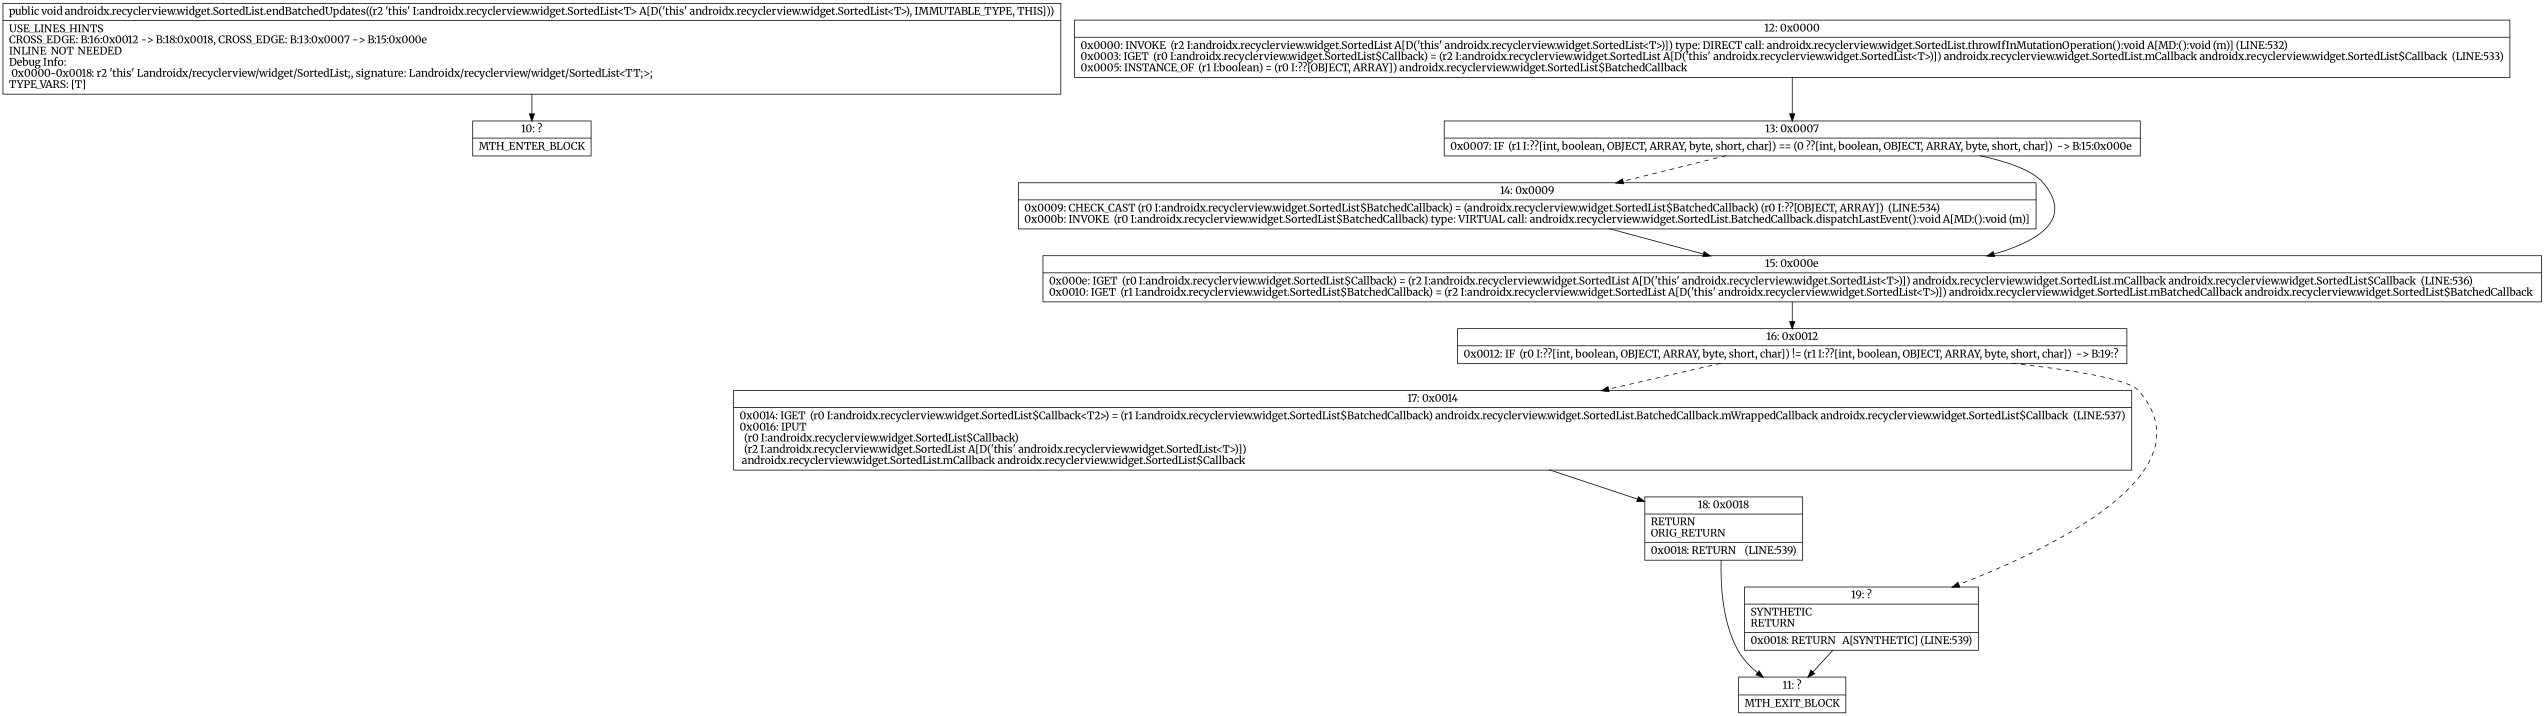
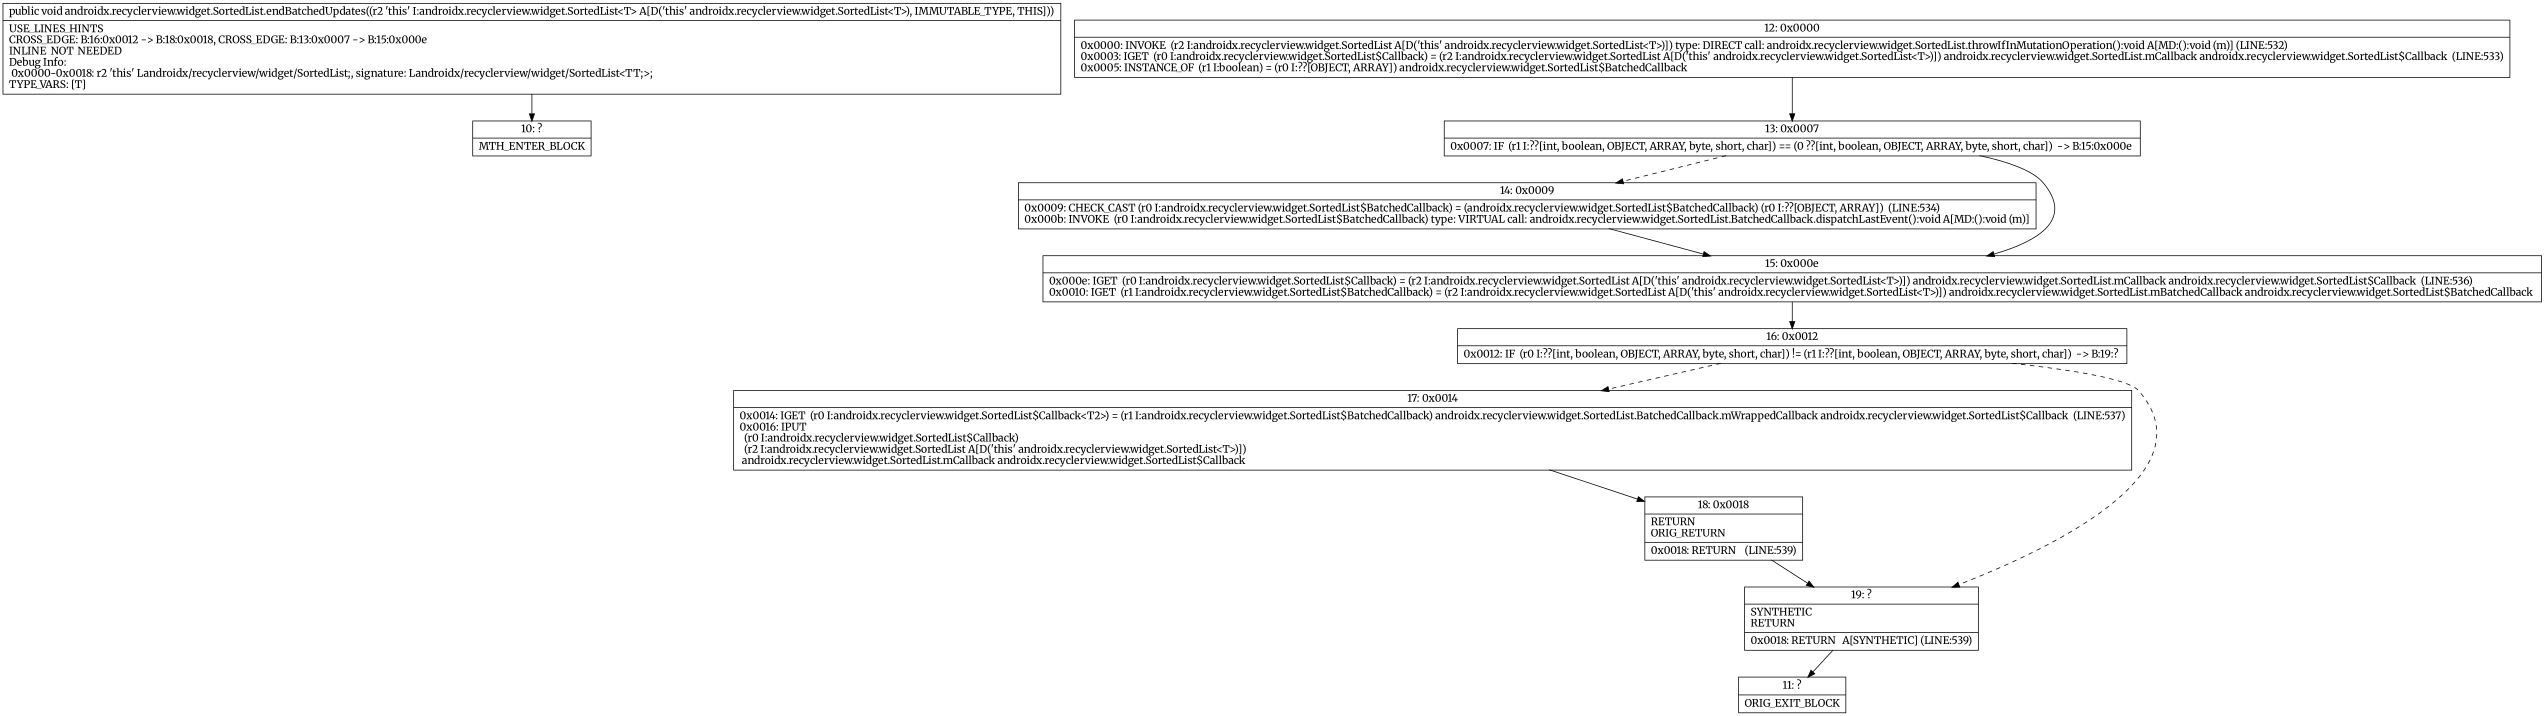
edge "18: 0x0018" -> "11: ?": now "18: 0x0018" -> "19: ?"
node "11: ?": text "MTH_EXIT_BLOCK" -> "ORIG_EXIT_BLOCK"
